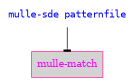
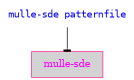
node "mulle-match": label "mulle-match" -> "mulle-sde"
